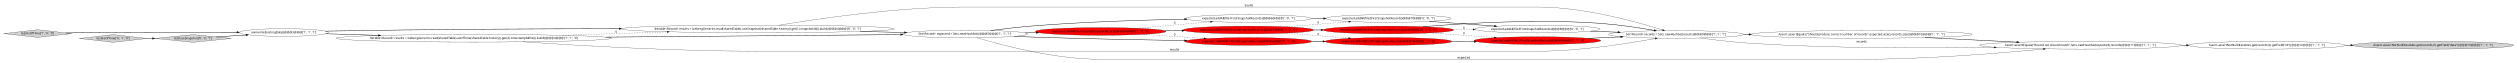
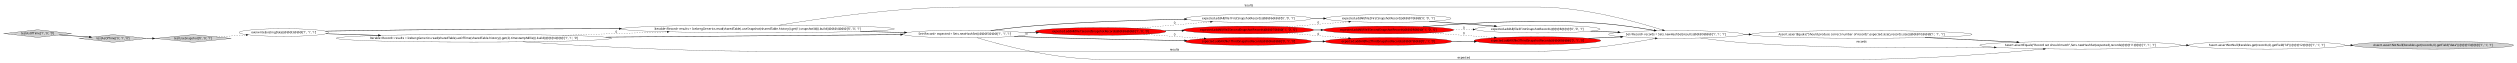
edge "testAsOfTime['1', '0', '0']" -> "overwriteExistingData()@@@3@@@['1', '1', '1']": now "testAsOfTime['1', '0', '0']" -> "testAsOfTime['0', '1', '0']"
edge "testUseSnapshot['0', '0', '1']" -> "overwriteExistingData()@@@3@@@['1', '1', '1']": style bold -> dashed
